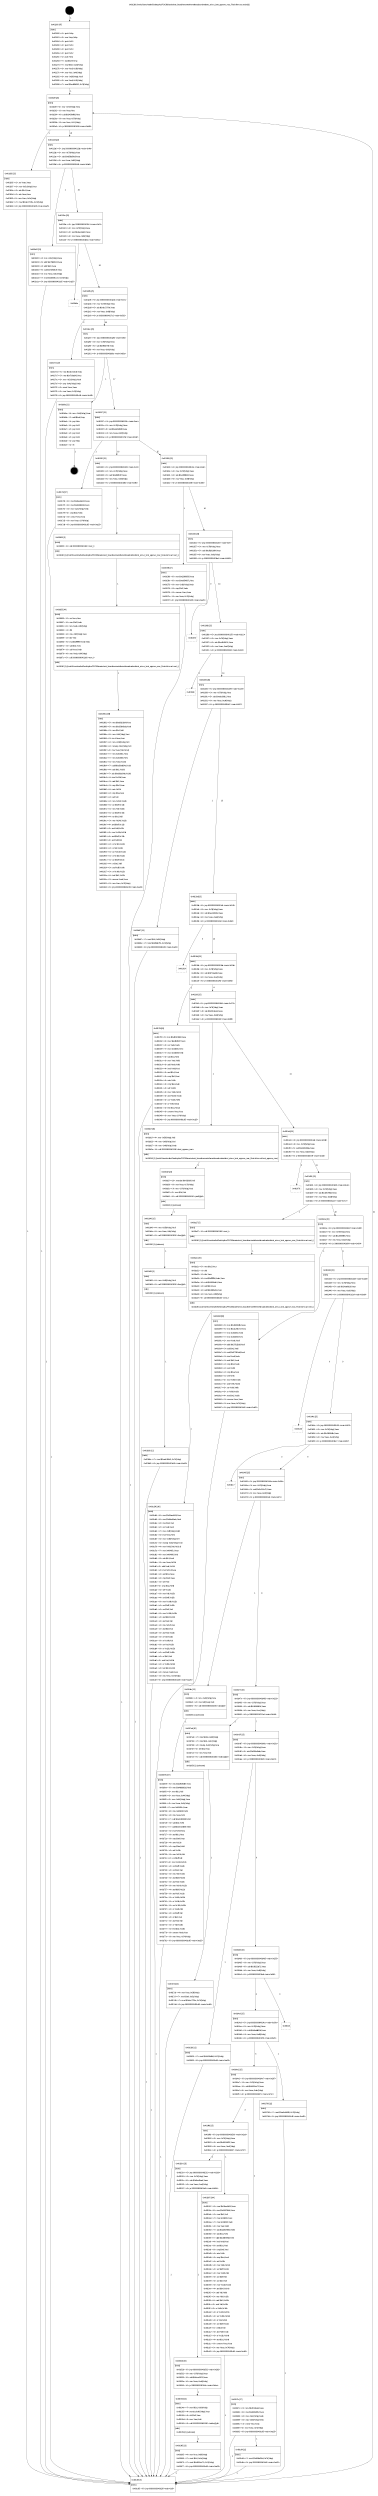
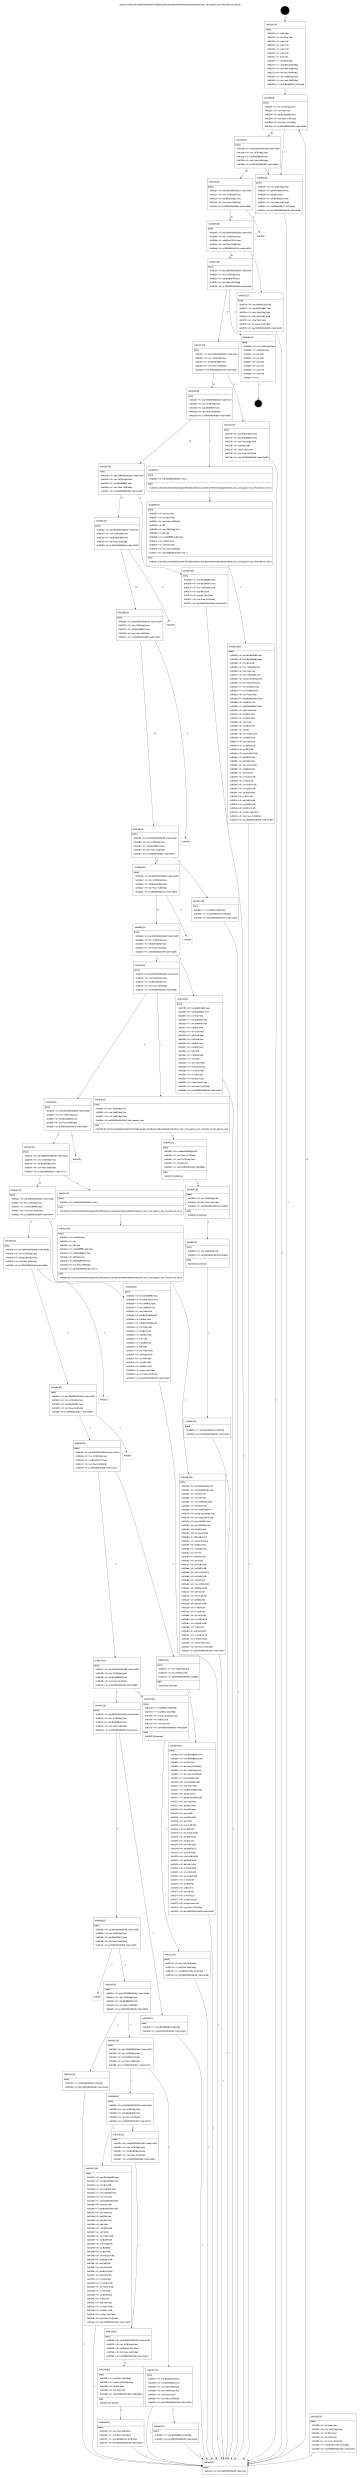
edge "0x40128f [23]" -> "0x401935 [25]": now "0x40128f [23]" -> "0x401b00 [31]"
edge "0x401307 [25]" -> "0x401339 [25]": now "0x401320 [25]" -> "0x401339 [25]"
